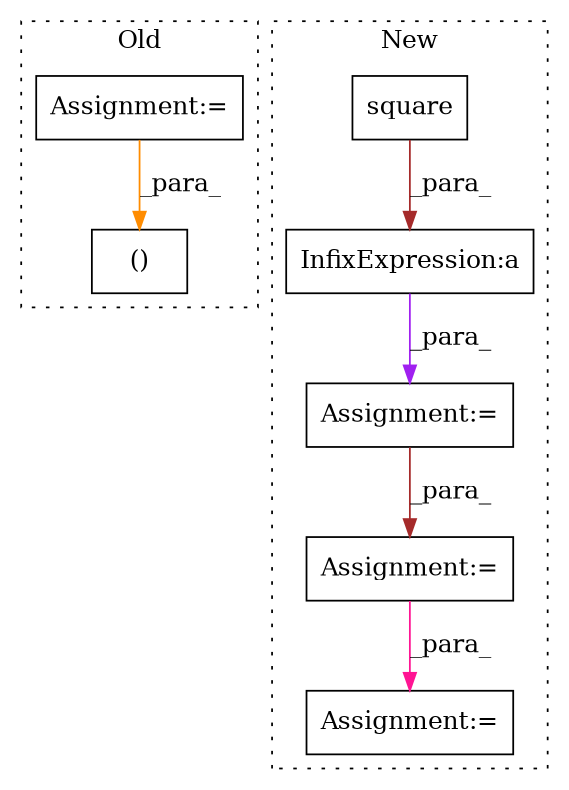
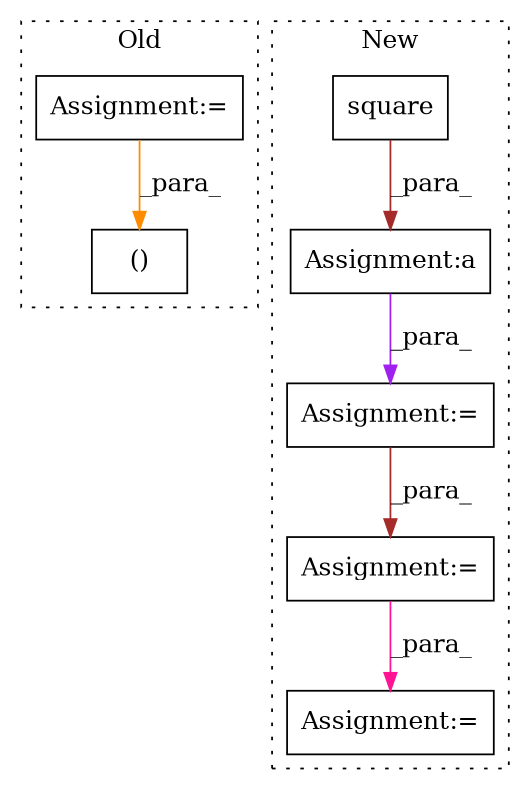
node "InfixExpression:a": label "InfixExpression:a" -> "Assignment:a"
